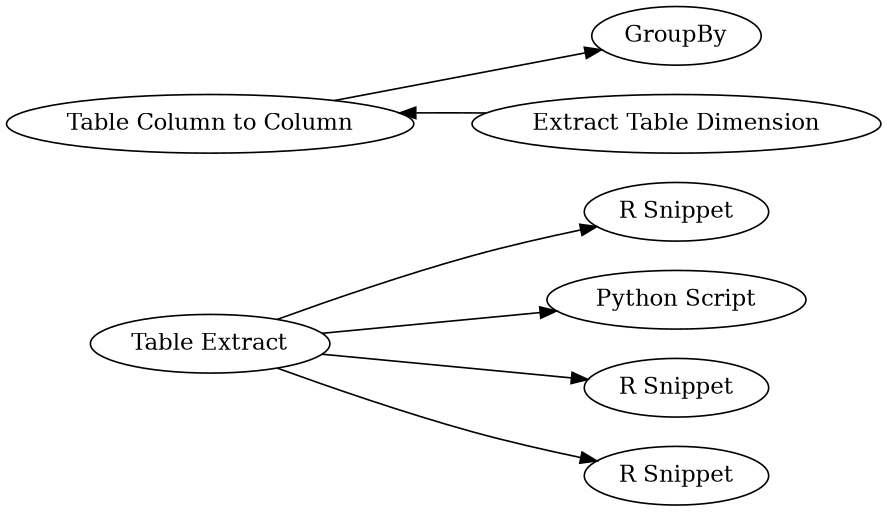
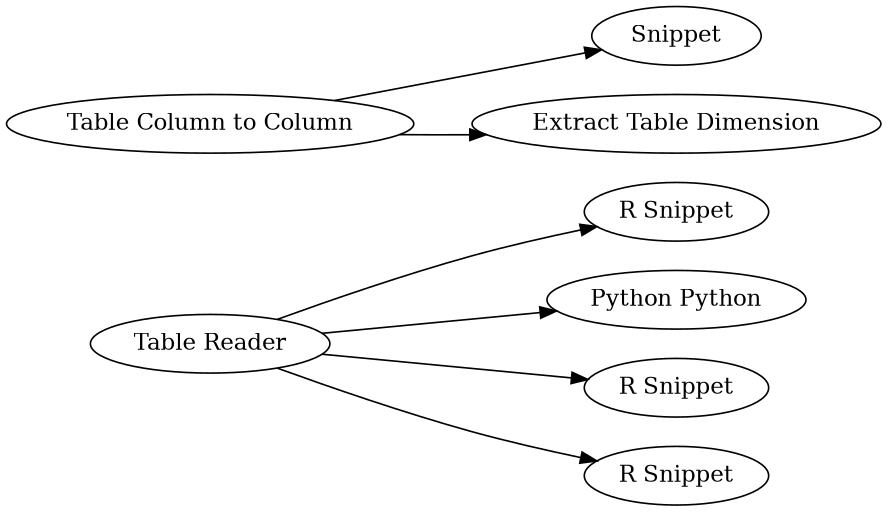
node "GroupBy": label "GroupBy" -> "Snippet"
edge "Extract Table Dimension" -> "Table Column to Column": reversed
node "Python Script": label "Python Script" -> "Python Python"
node "Table Extract": label "Table Extract" -> "Table Reader"
